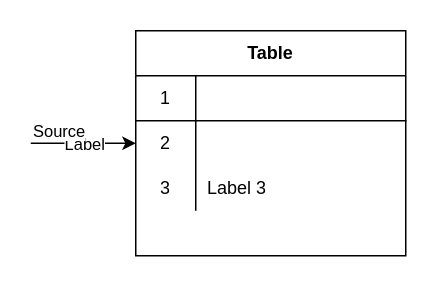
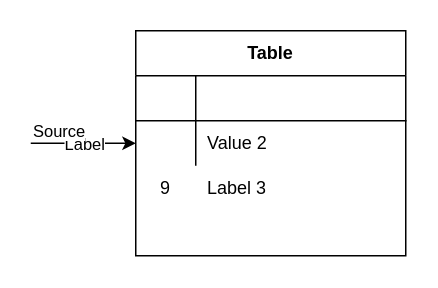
node "1": removed
node "2": removed
node "Value 2": added
node "3": label "3" -> "9"
